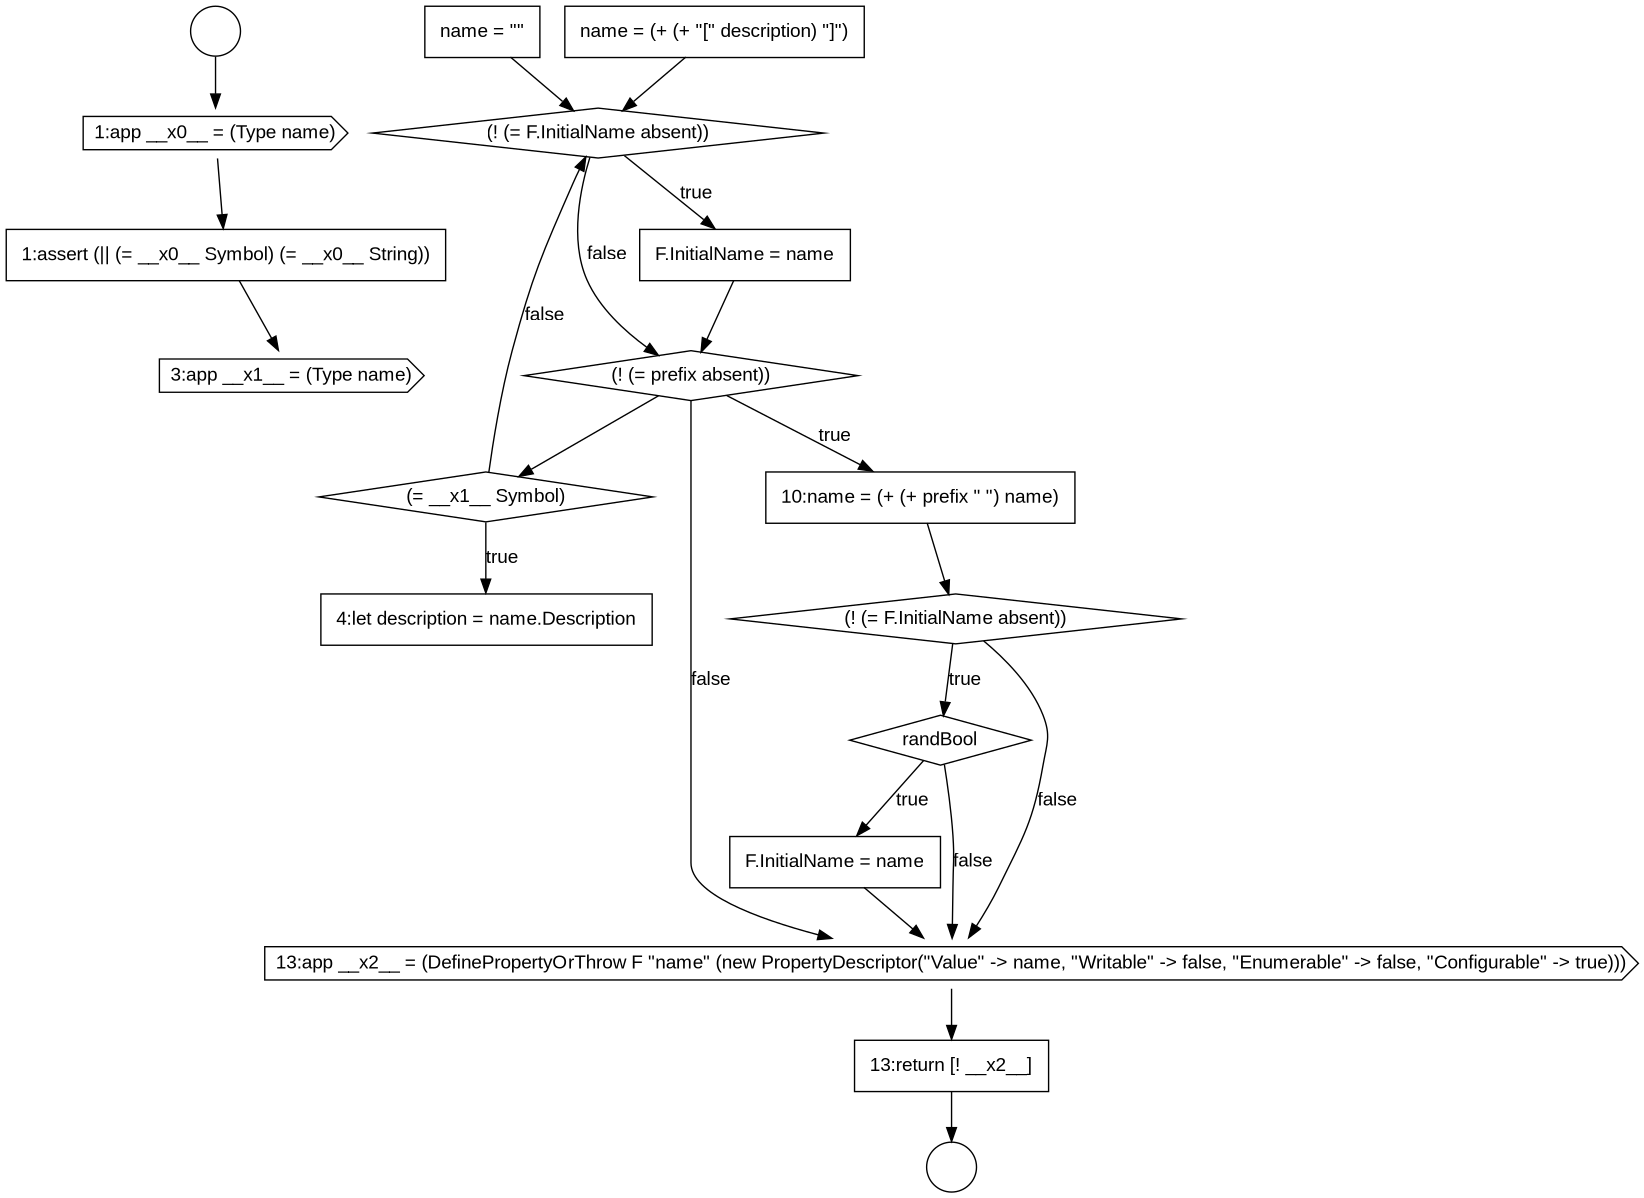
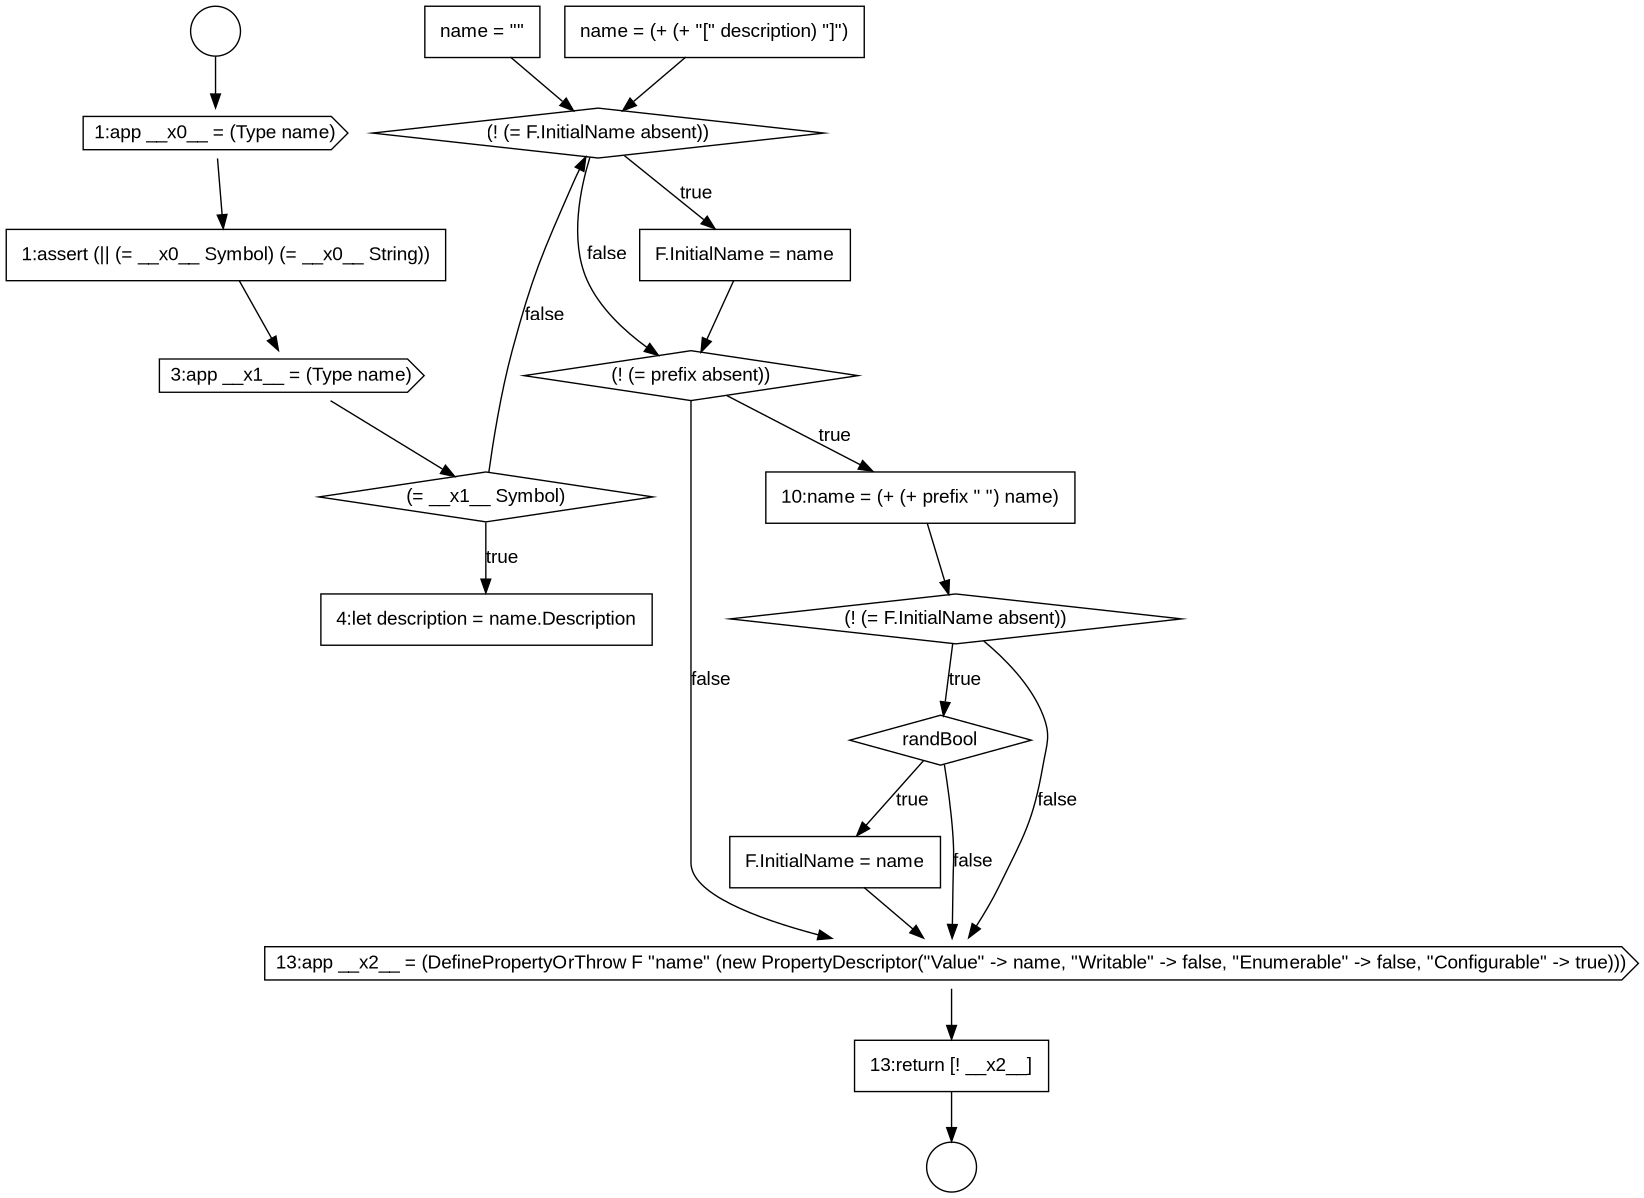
edge "(! (= prefix absent))" -> "(= __x1__ Symbol)": now "3:app __x1__ = (Type name)" -> "(= __x1__ Symbol)"
